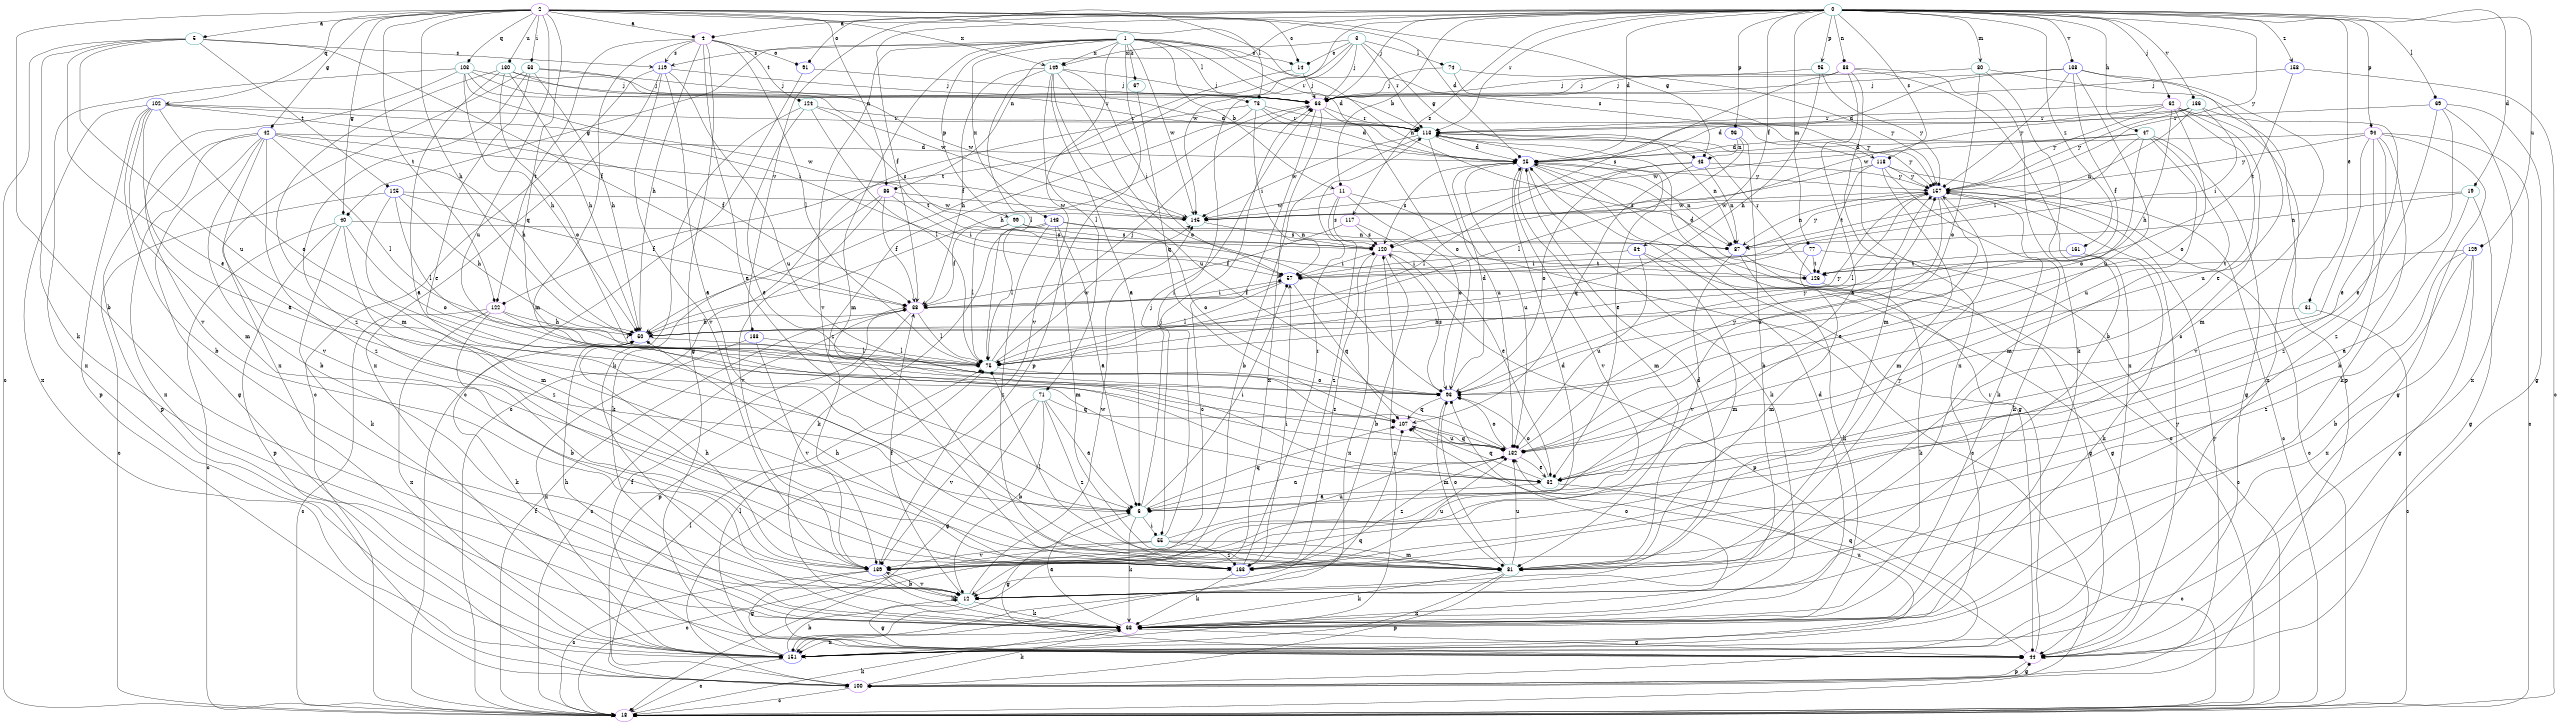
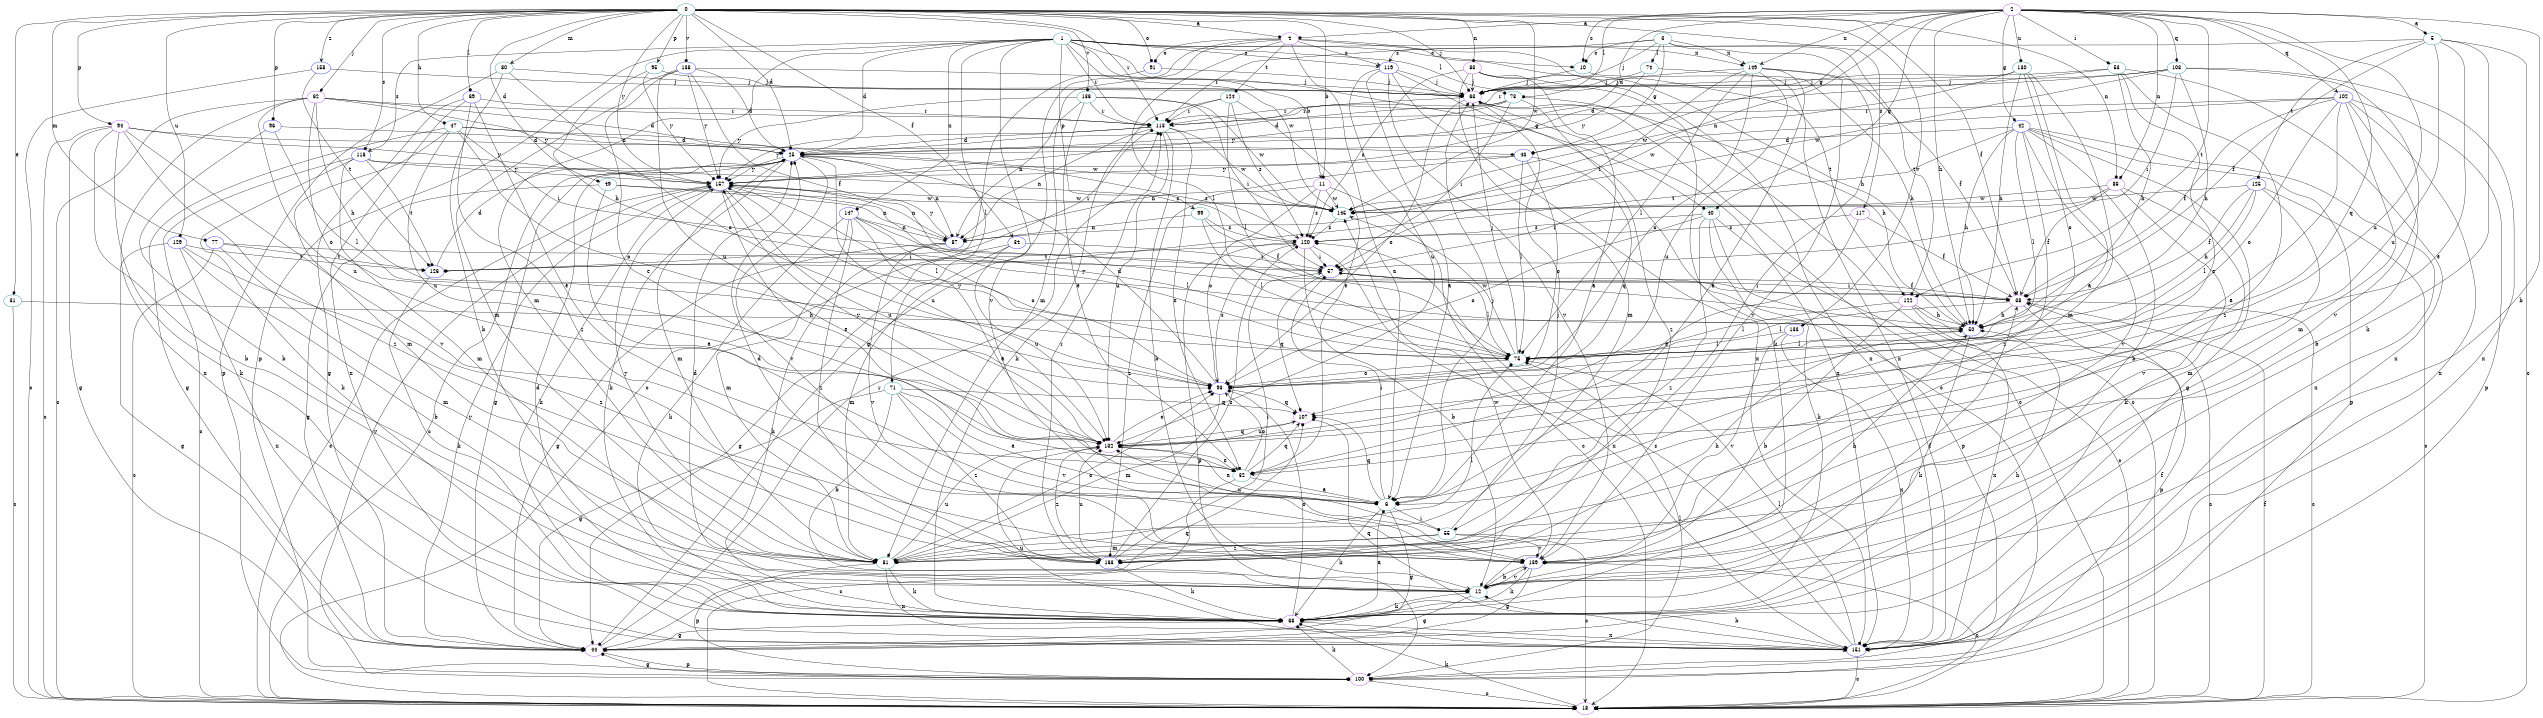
node "14": label "14" -> "10"
node "67": removed
node "19": label "19" -> "49"
node "148": label "148" -> "147"
node "161": removed
edge "62" -> "139": now "62" -> "18"
